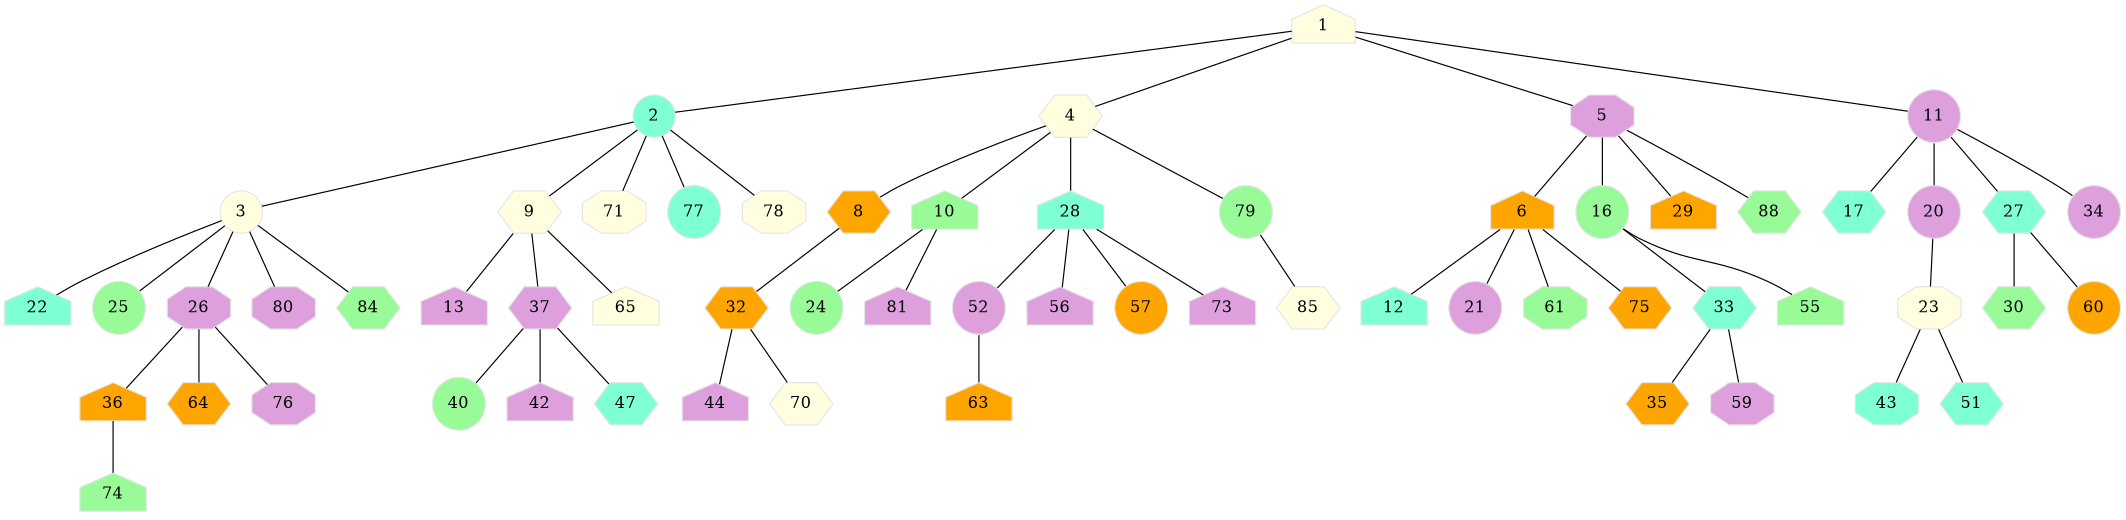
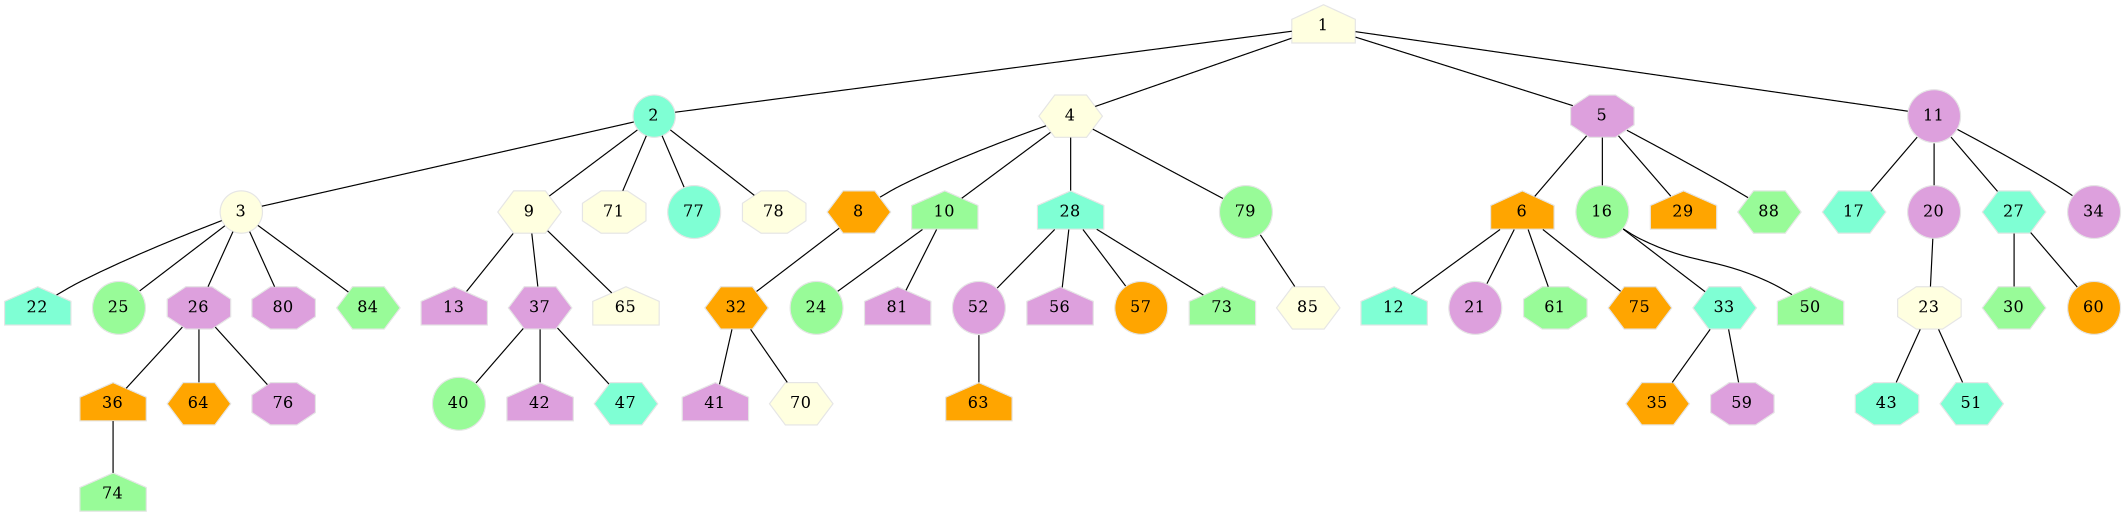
node "73": fillcolor plum -> palegreen
node "55": label "55" -> "50"
node "44": label "44" -> "41"
